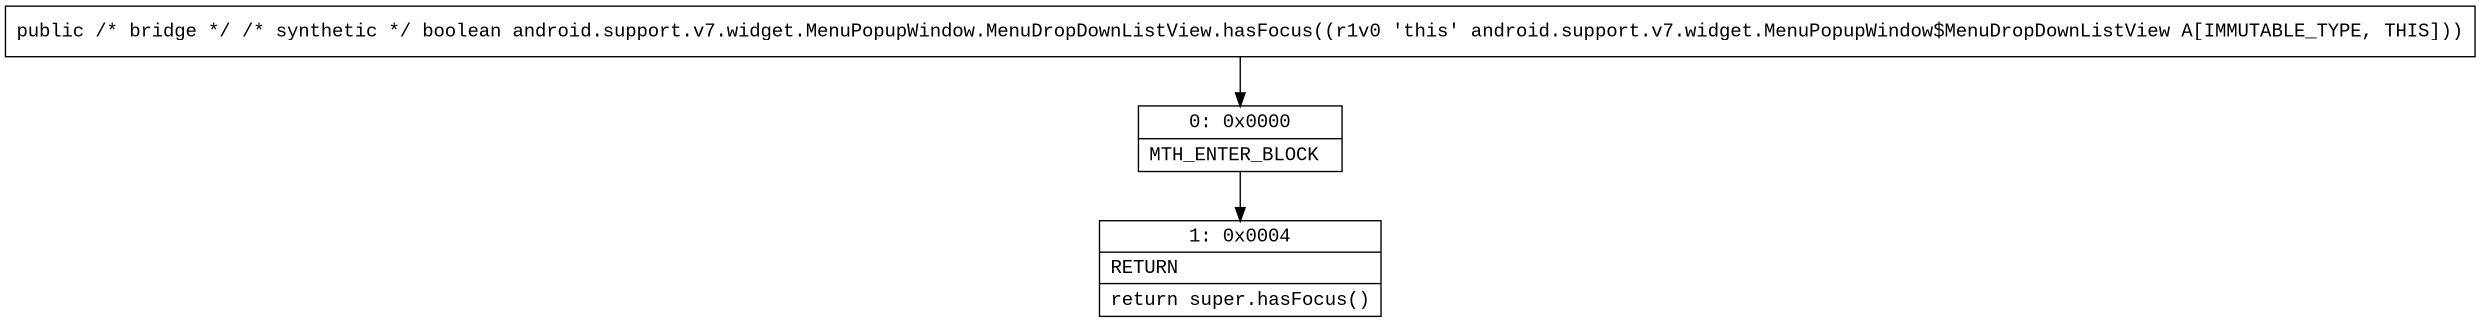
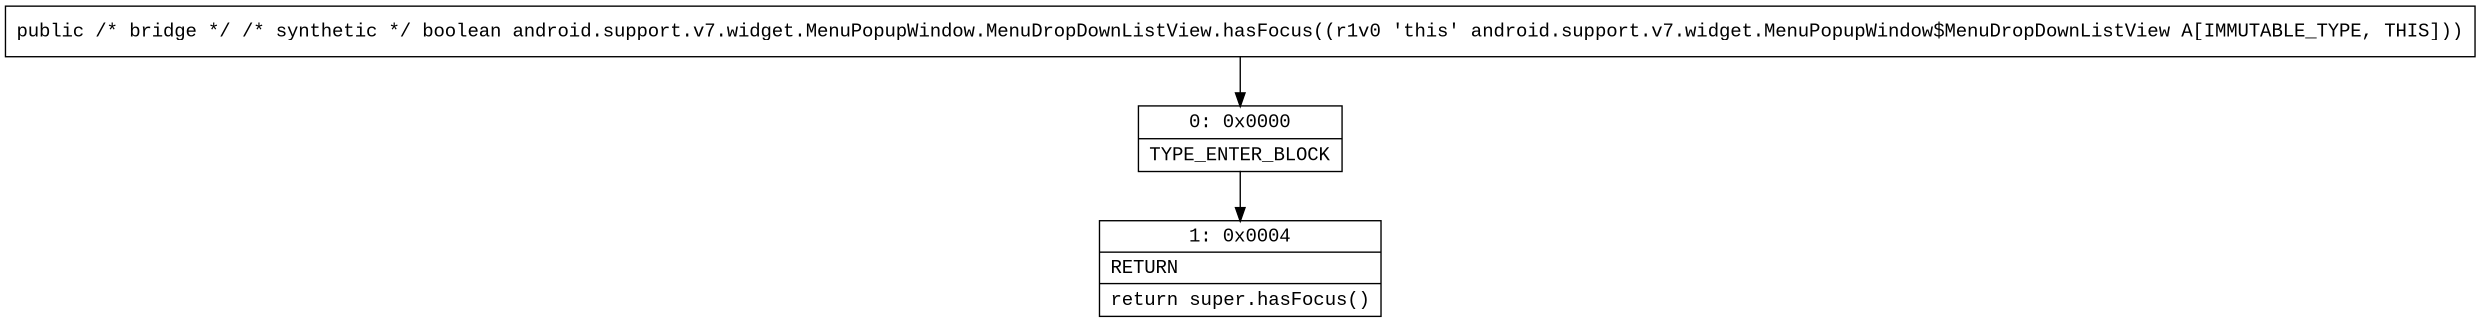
node "0: 0x0000": text "MTH_ENTER_BLOCK" -> "TYPE_ENTER_BLOCK"
